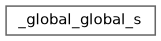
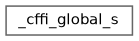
node "_global_global_s": label "_global_global_s" -> "_cffi_global_s"
